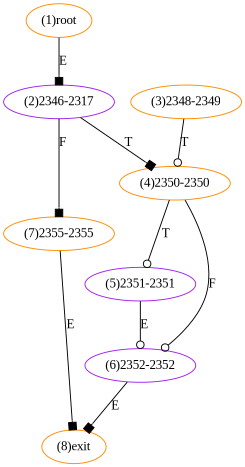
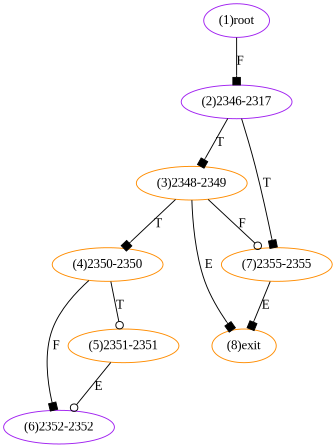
node "(1)root": color darkorange -> purple
edge "(1)root" -> "(2)2346-2317": label "E" -> "F"
edge "(3)2348-2349" -> "(4)2350-2350": arrowhead odot -> box
edge "(2)2346-2317" -> "(4)2350-2350": now "(2)2346-2317" -> "(3)2348-2349"
edge "(2)2346-2317" -> "(7)2355-2355": label "F" -> "T"
edge "(3)2348-2349" -> "(7)2355-2355": added, label "F"
edge "(4)2350-2350" -> "(6)2352-2352": arrowhead odot -> box
node "(5)2351-2351": color purple -> darkorange
edge "(6)2352-2352" -> "(8)exit": now "(3)2348-2349" -> "(8)exit"
